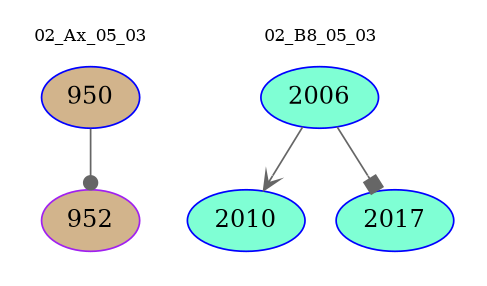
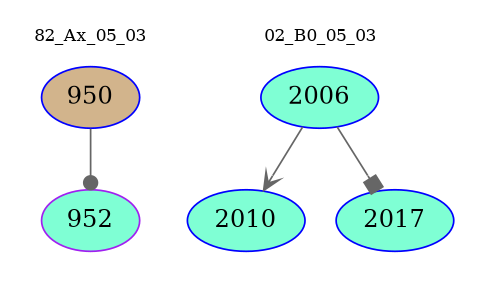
cluster "02_Ax_05_03": label "02_Ax_05_03" -> "82_Ax_05_03"
cluster "02_B8_05_03": label "02_B8_05_03" -> "02_B0_05_03"
node "952": fillcolor tan -> aquamarine
